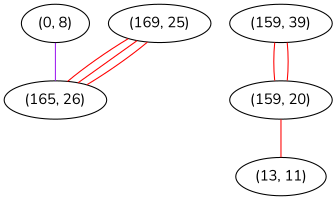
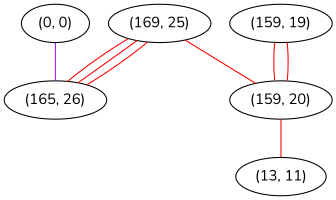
node "(0, 8)": label "(0, 8)" -> "(0, 0)"
node "(159, 39)": label "(159, 39)" -> "(159, 19)"
edge "(169, 25)" -- "(159, 20)": added
